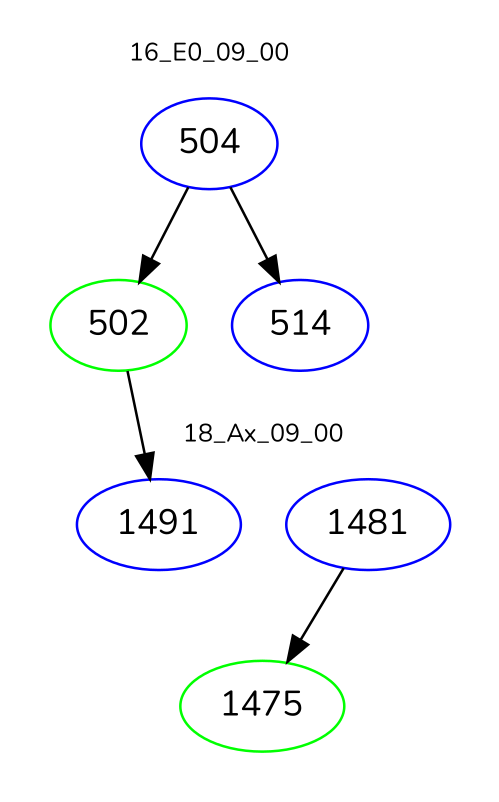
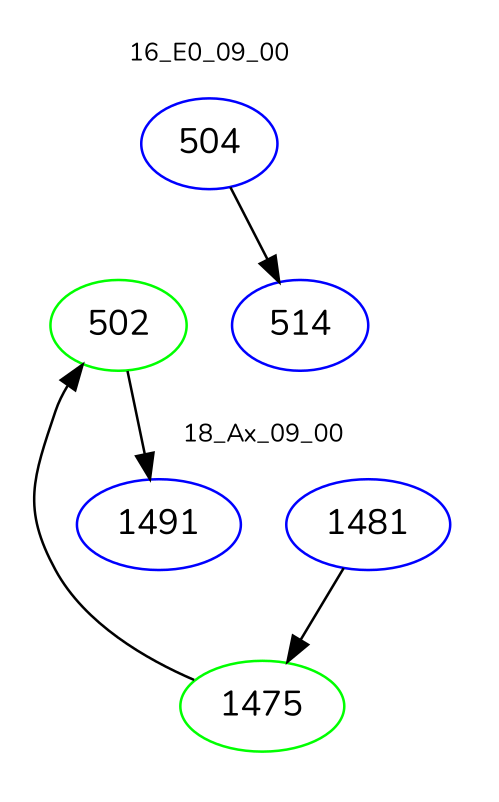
edge "504" -> "502": now "1475" -> "502"
